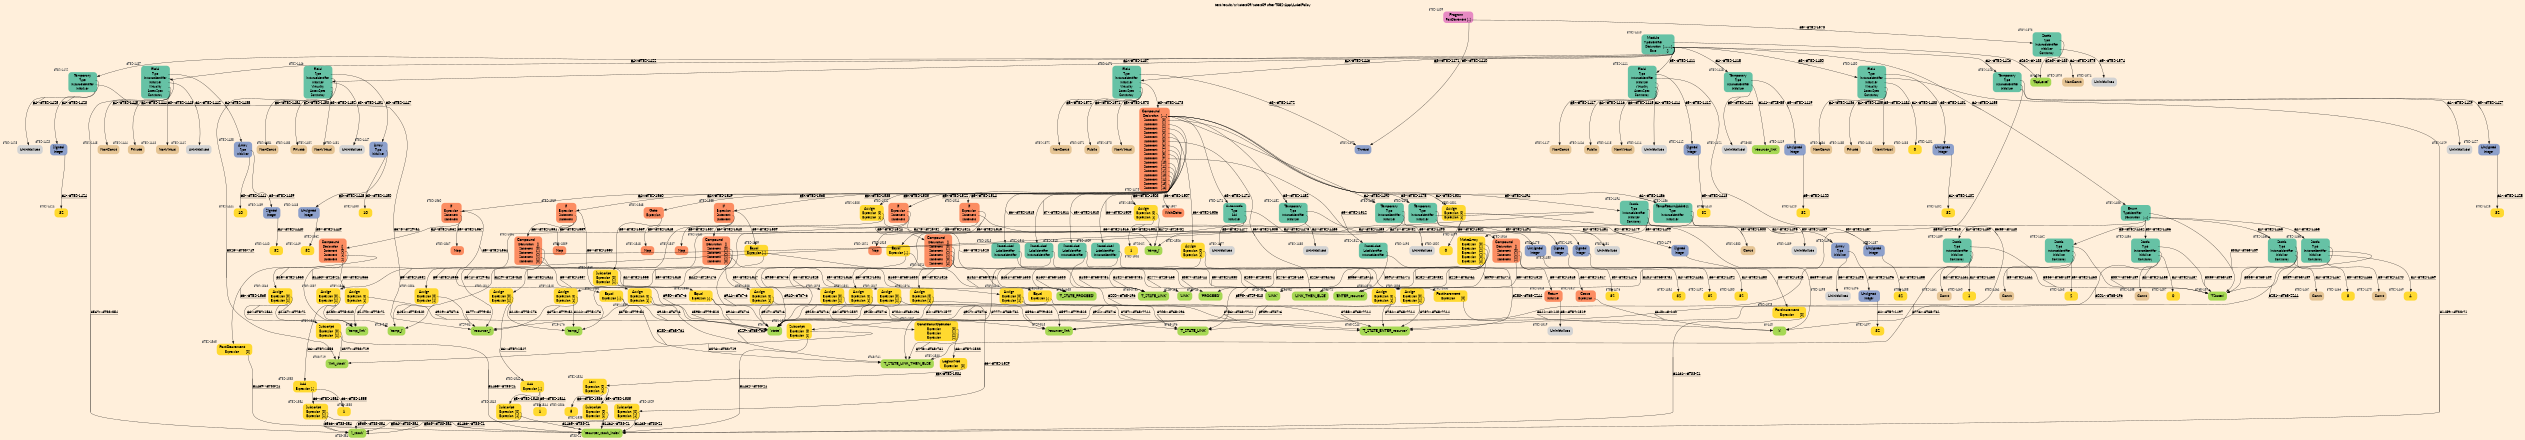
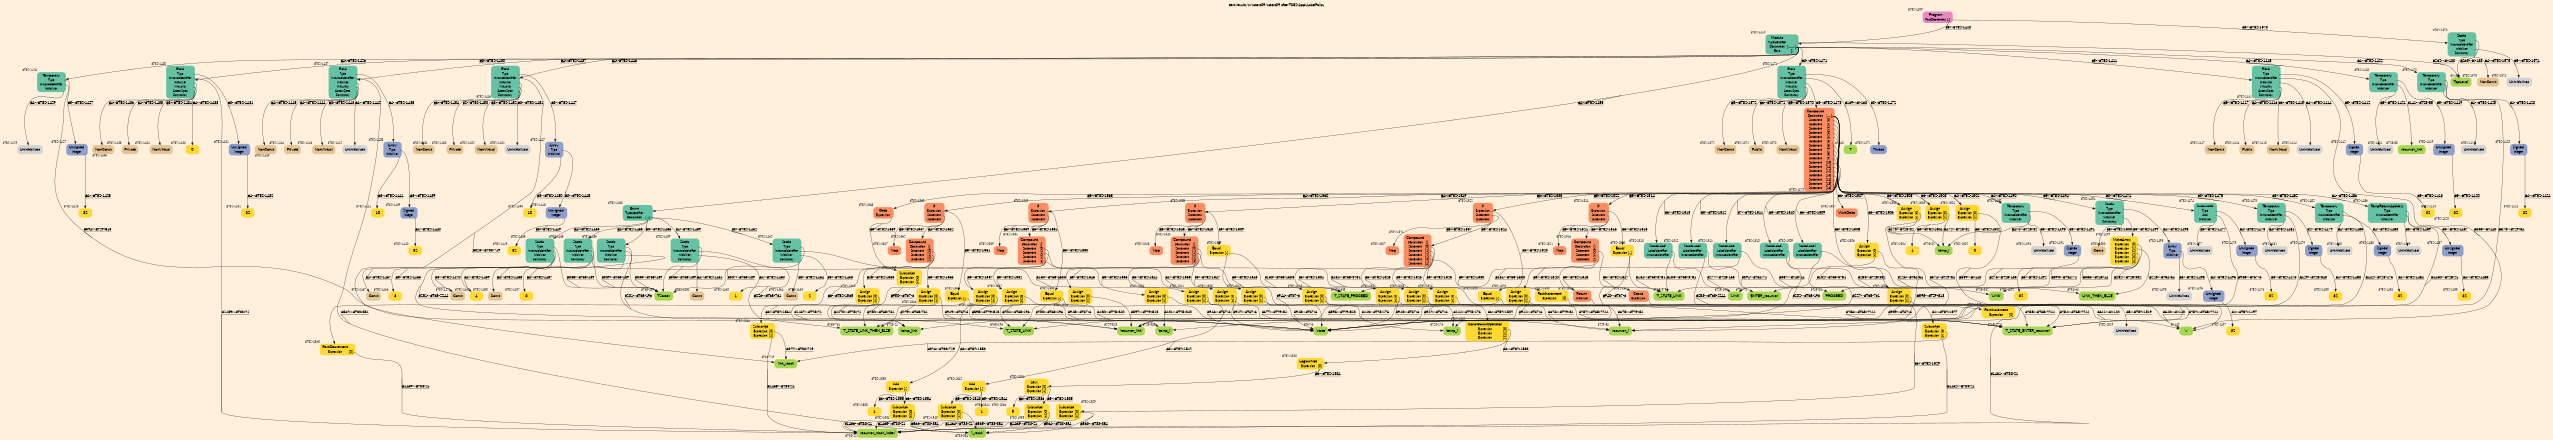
edge "Program" -> "Thread": now "Program" -> "Module"
node "'T'": added
edge "Enum" -> "'TStates'": removed, label "#334->#T68-139"
edge "ConditionalOperator" -> "'T_STATE_LINK_THEN_ELSE'": removed, label "#228->#T68-761"
